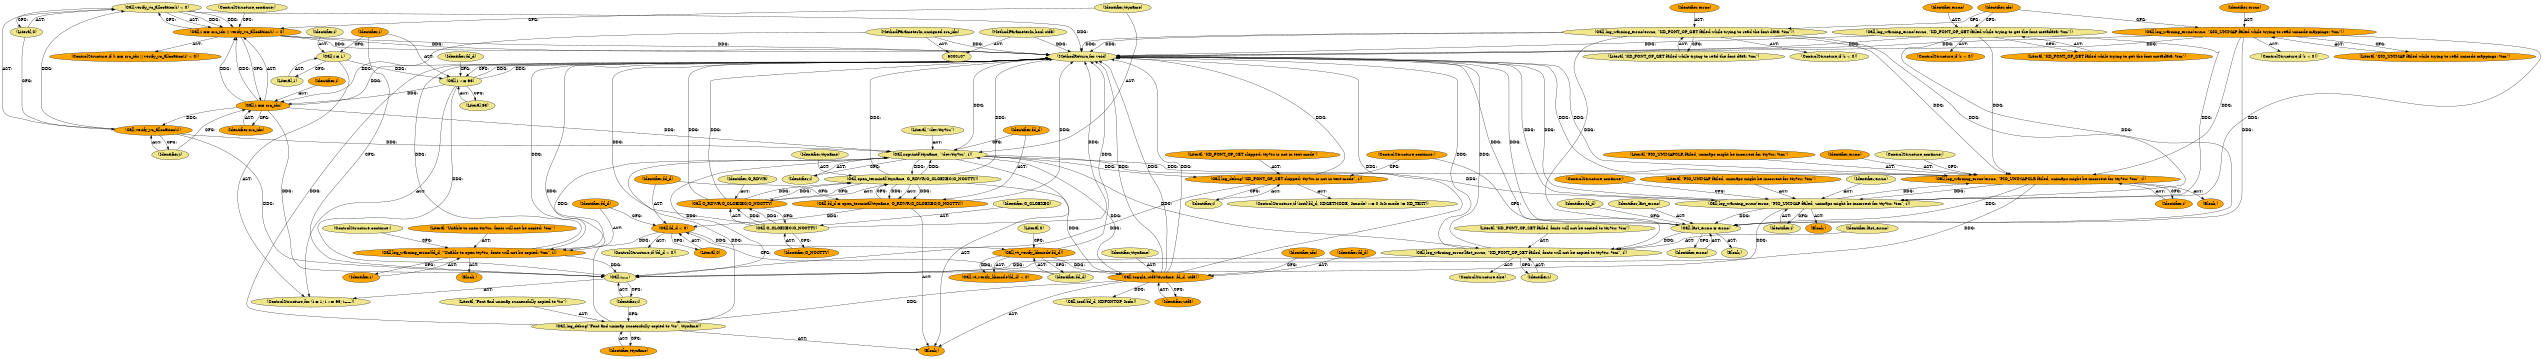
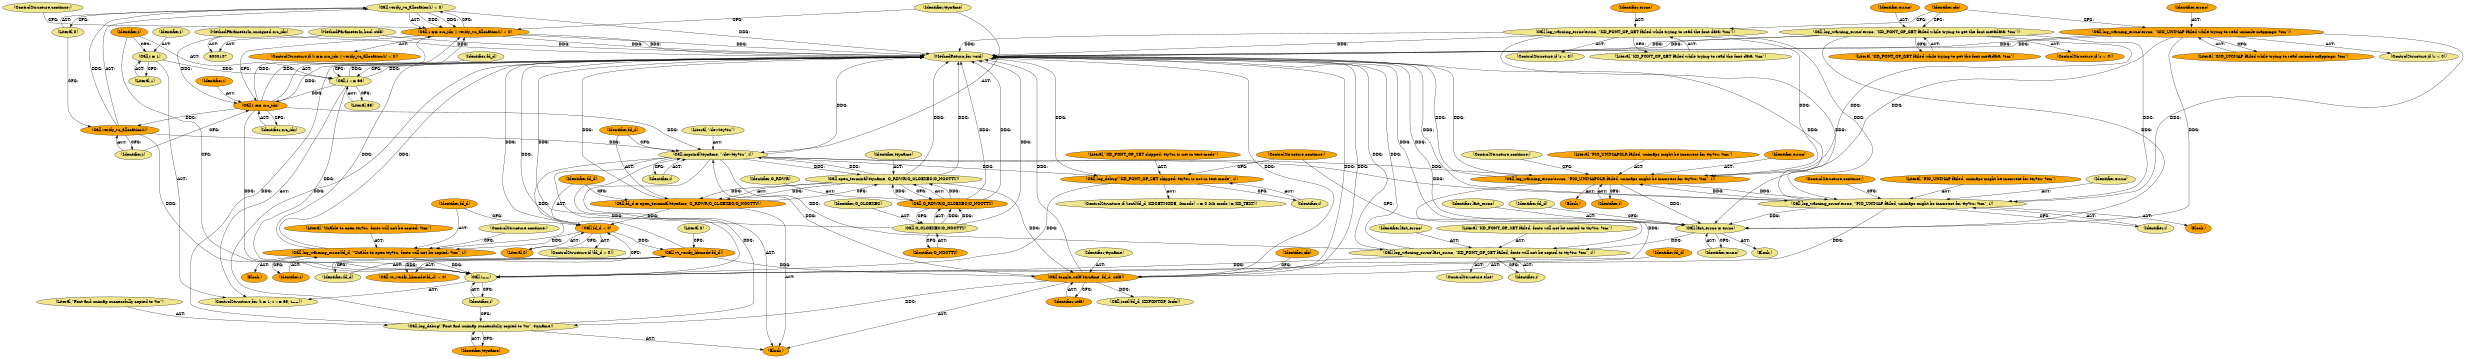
edge "(Call,fd_d < 0)" -> "(MethodReturn,for void)": added, label "DDG:"
node "(Identifier,src_idx)": fillcolor orange -> khaki
